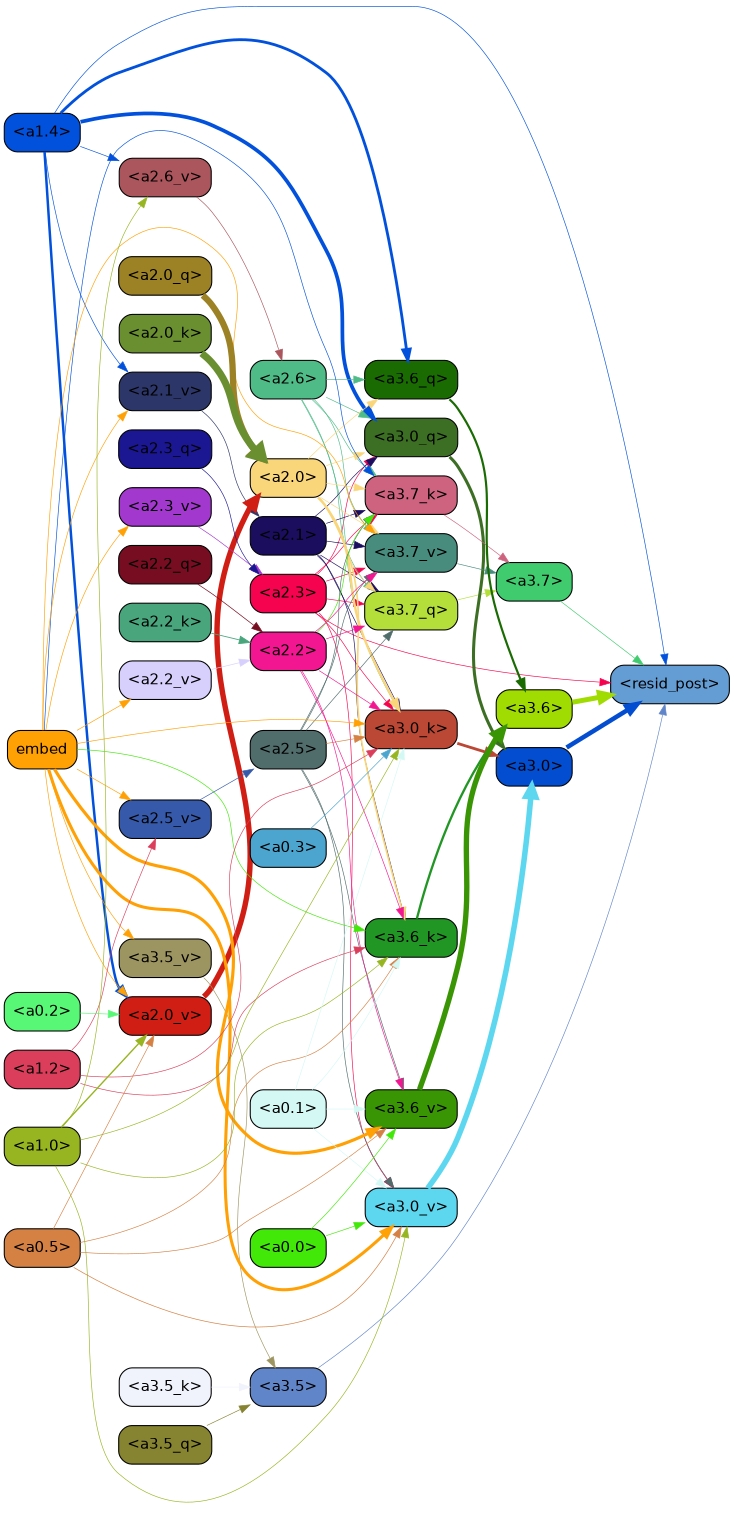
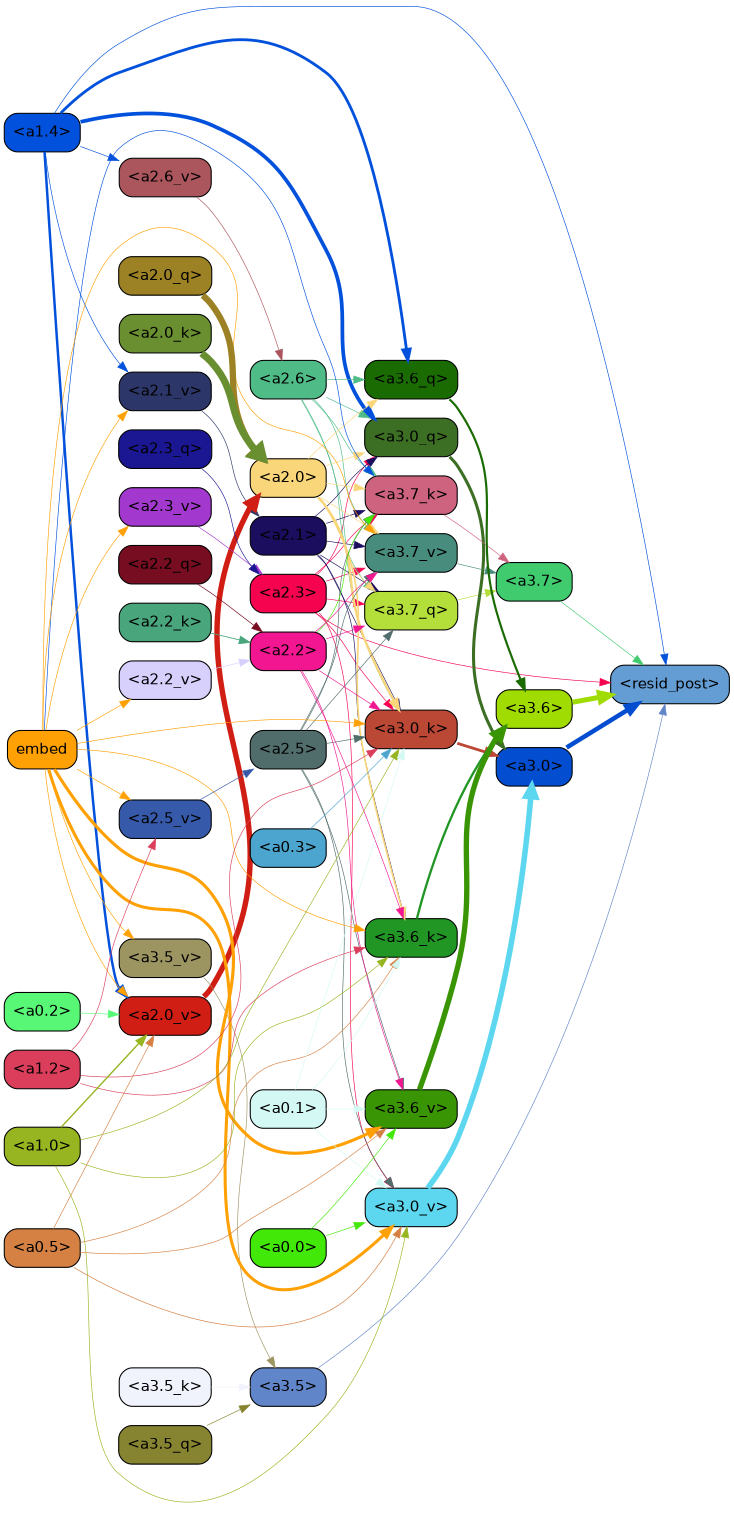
edge "<a1.0>" -> "<a2.6_v>": removed
edge "<a2.5>" -> "<a3.0_k>": color #d58144 -> #506c6b
edge "embed" -> "<a3.6_k>": color #42e808 -> #ffa004
